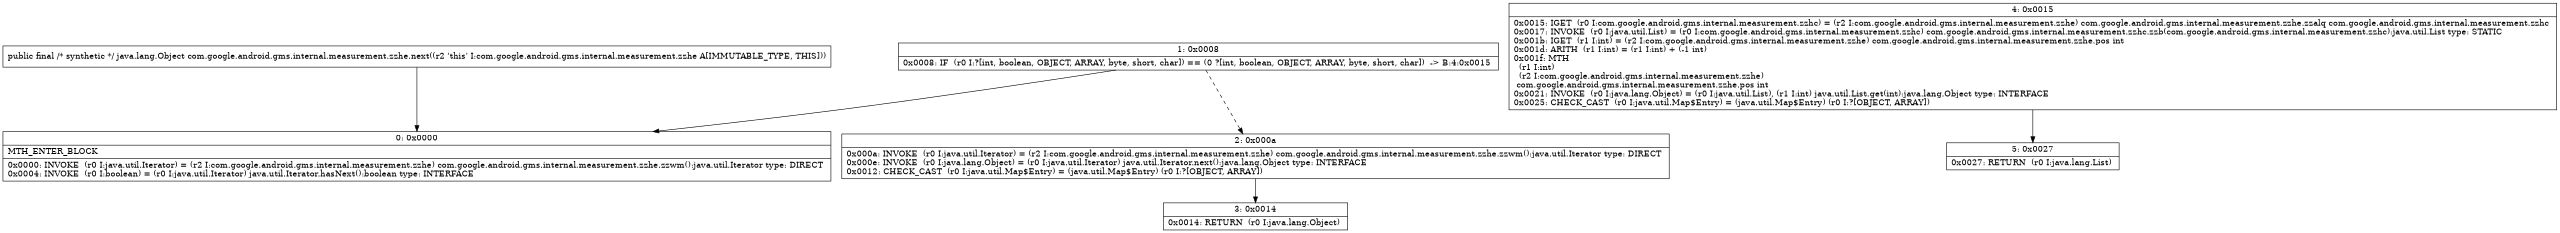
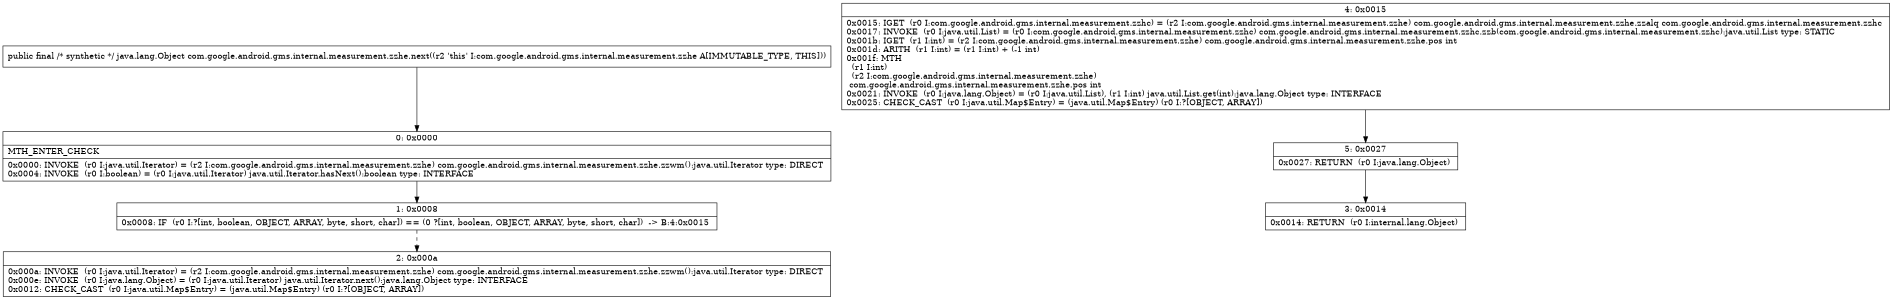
edge "1: 0x0008" -> "0: 0x0000": reversed
node "0: 0x0000": text "MTH_ENTER_BLOCK" -> "MTH_ENTER_CHECK"
node "5: 0x0027": text "0x0027: RETURN  (r0 I:java.lang.List)" -> "0x0027: RETURN  (r0 I:java.lang.Object)"
edge "2: 0x000a" -> "3: 0x0014": now "5: 0x0027" -> "3: 0x0014"
node "3: 0x0014": text "0x0014: RETURN  (r0 I:java.lang.Object)" -> "0x0014: RETURN  (r0 I:internal.lang.Object)"
